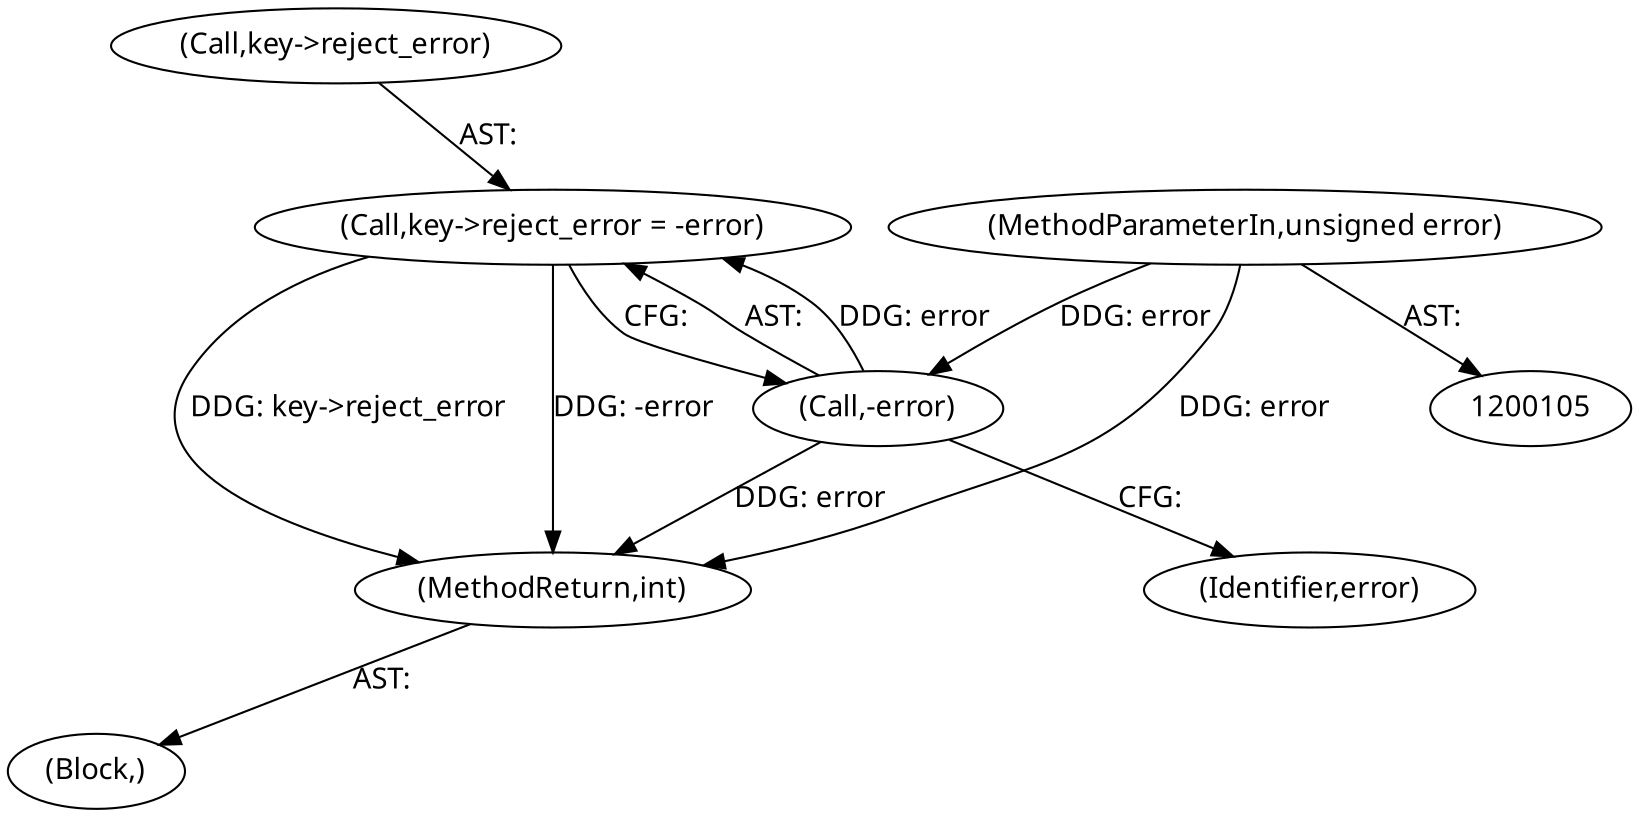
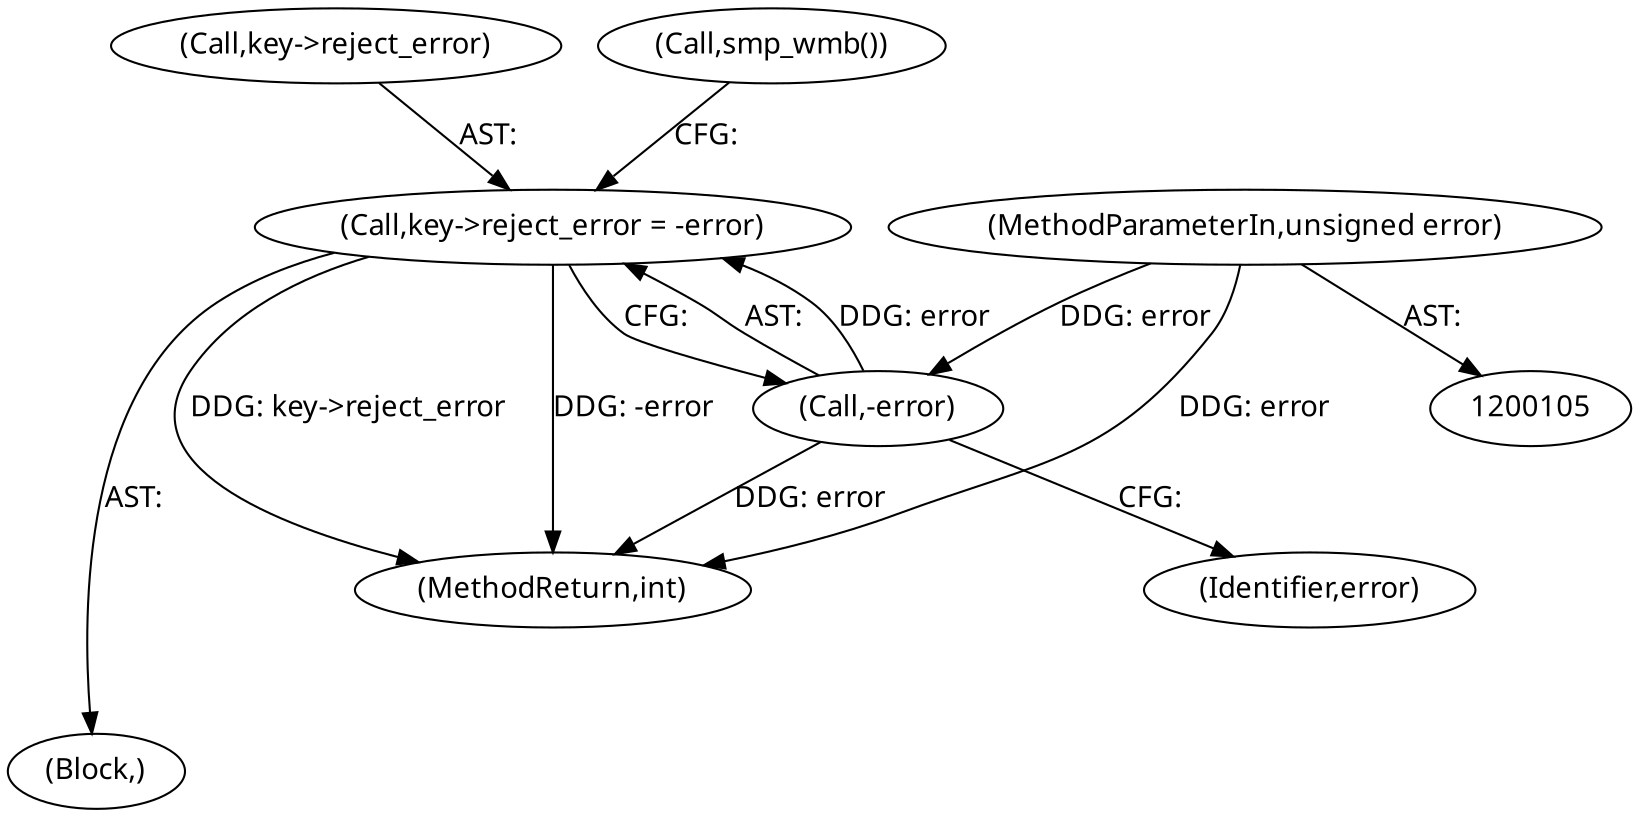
node "(Call,smp_wmb())": added
edge "(MethodReturn,int)" -> "(Block,)": now "(Call,key->reject_error = -error)" -> "(Block,)"
